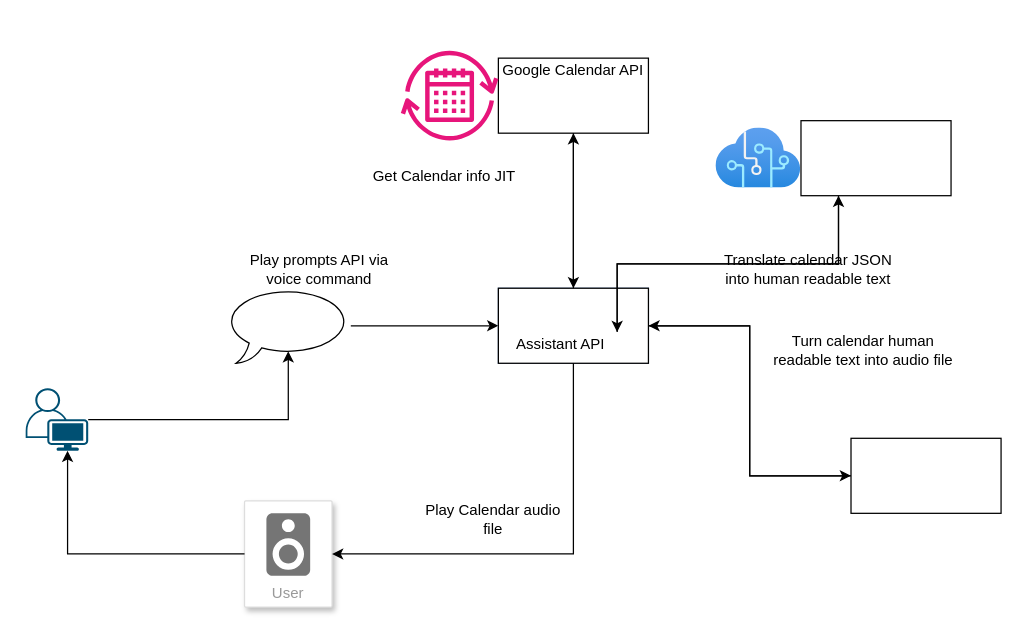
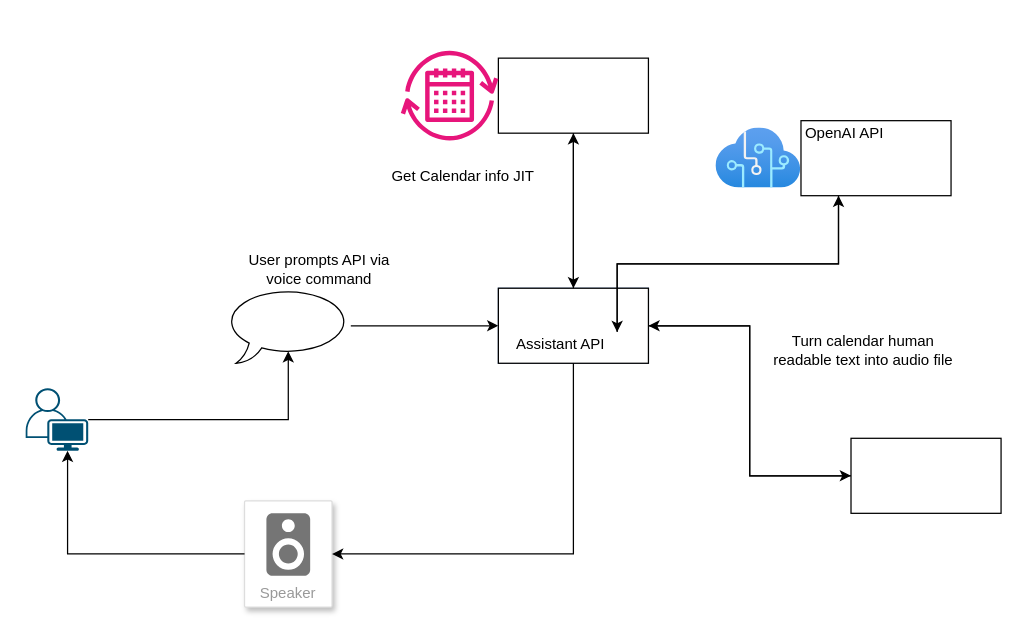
node "Google Calendar API": removed
node "OpenAI API": added
node "Get Calendar info JIT": moved (444, 177) -> (463, 177)
node "Play prompts API via voice command": label "Play prompts API via voice command" -> "User prompts API via voice command"
node "Translate calendar JSON into human readable text": removed
node "Play Calendar audio file": removed
node "User": label "User" -> "Speaker"
